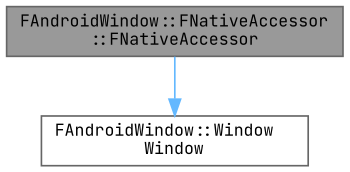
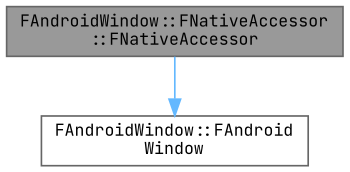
node "FAndroidWindow::Window Window": label "FAndroidWindow::Window Window" -> "FAndroidWindow::FAndroid Window"
